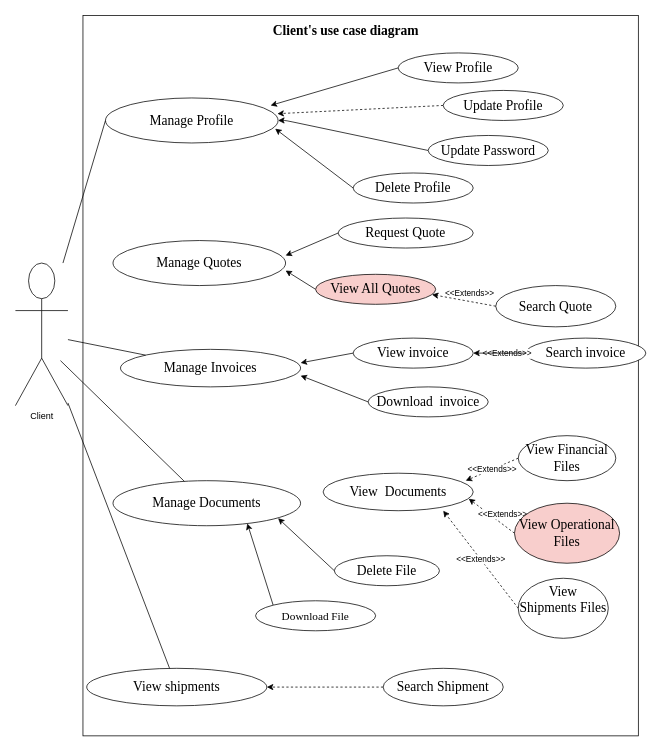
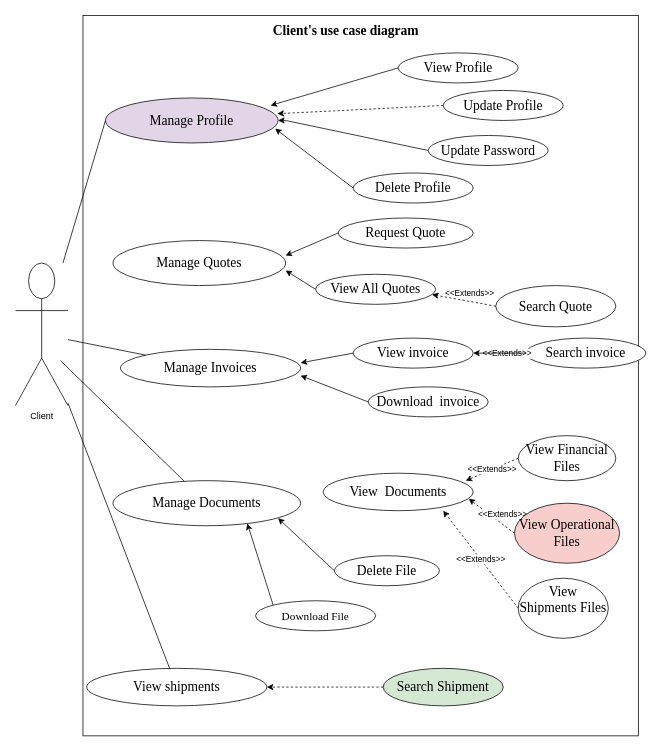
node "Manage Profile": fillcolor #ffffff -> #e1d5e7
node "View All Quotes": fillcolor #f8cecc -> #ffffff
node "Search Shipment": fillcolor #ffffff -> #d5e8d4
